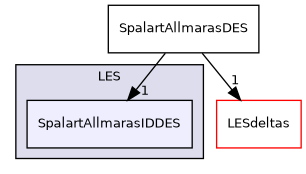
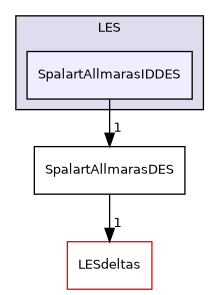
edge "SpalartAllmarasDES" -> "SpalartAllmarasIDDES": reversed
